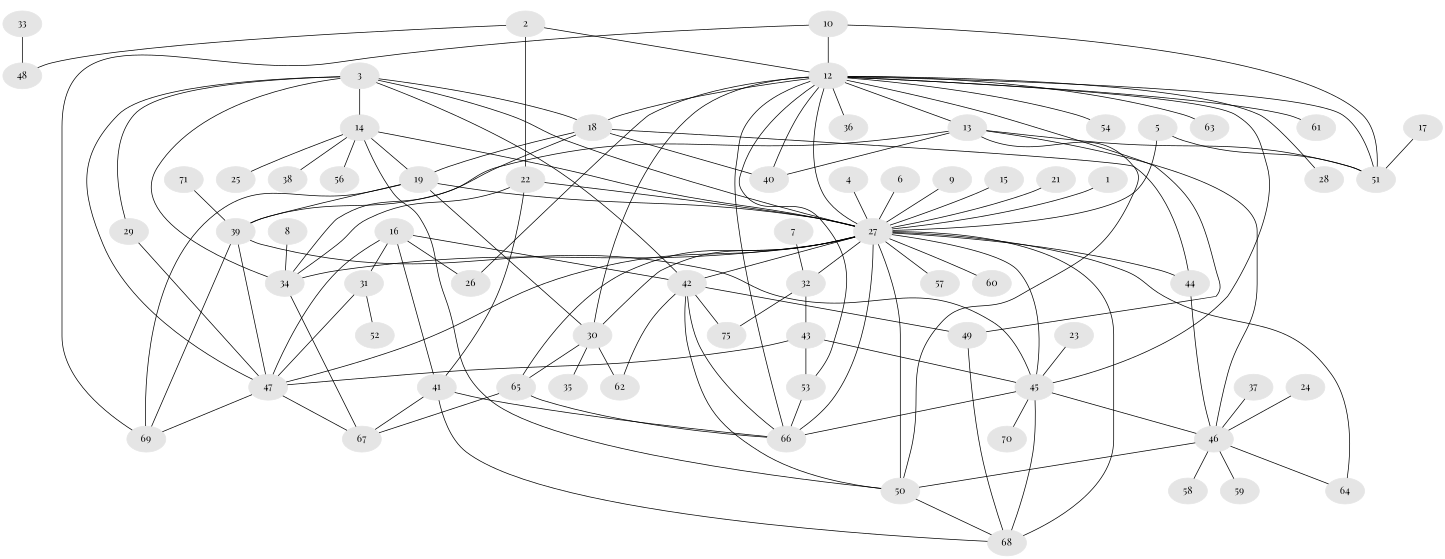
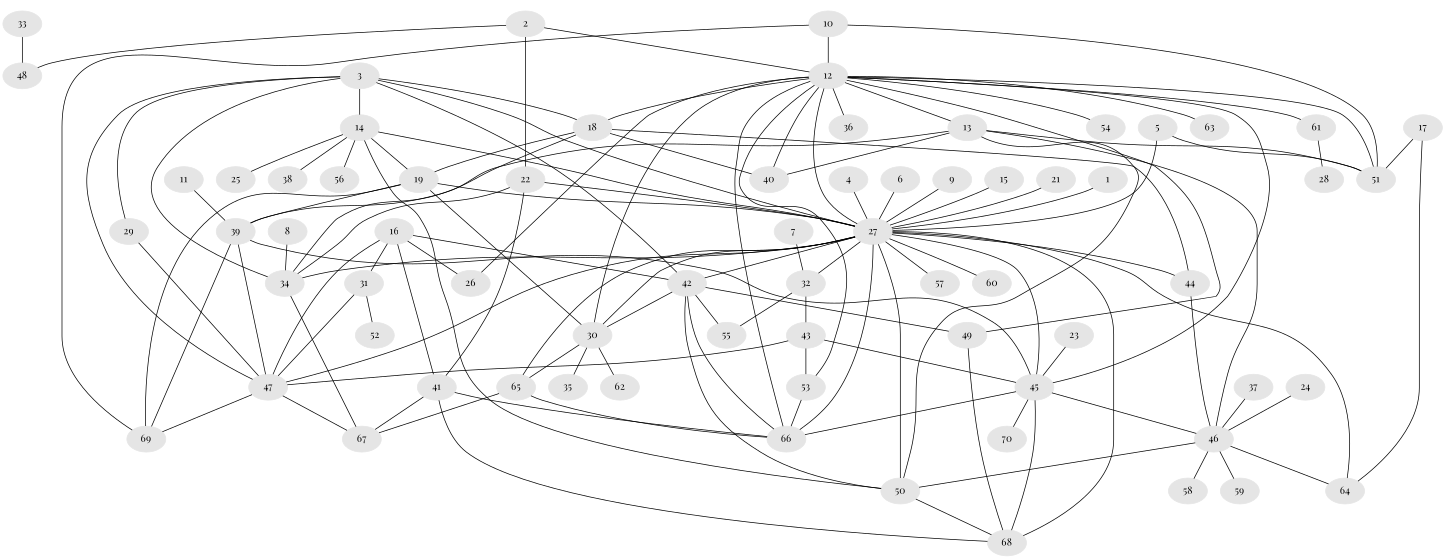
edge "12" -- "28": now "61" -- "28"
node "71": label "71" -> "11"
edge "17" -- "64": added
edge "42" -- "62": now "42" -- "30"
node "75": label "75" -> "55"
